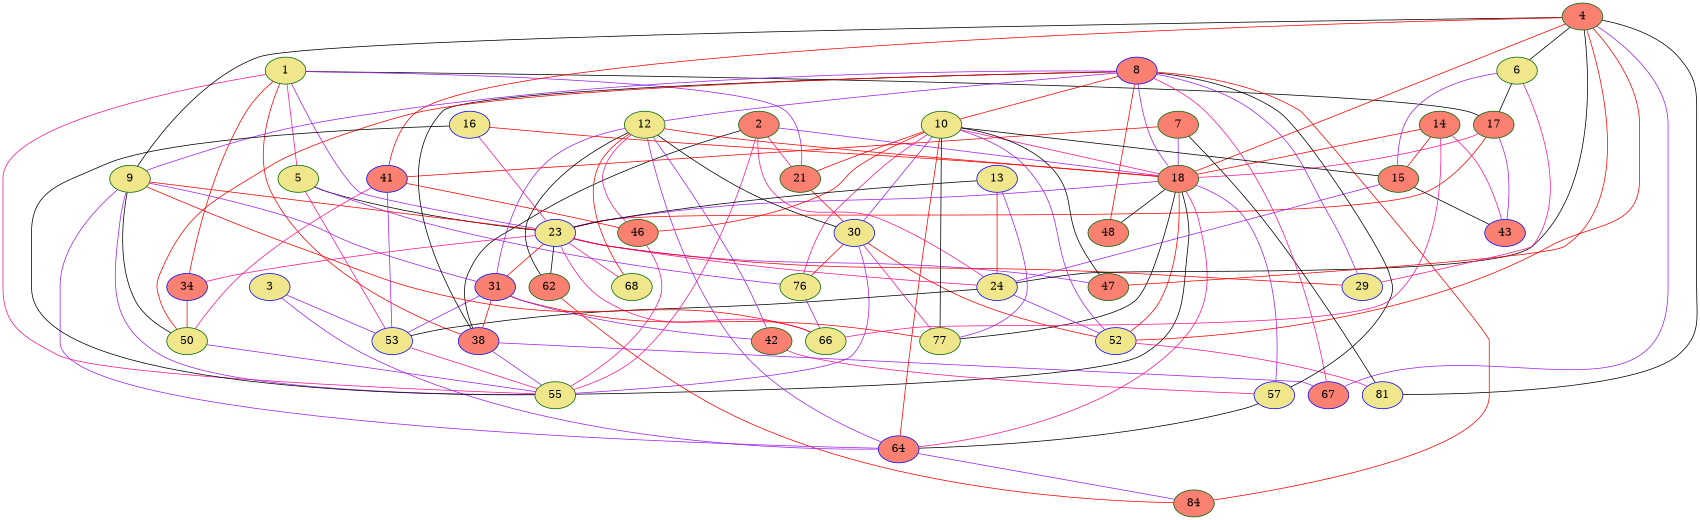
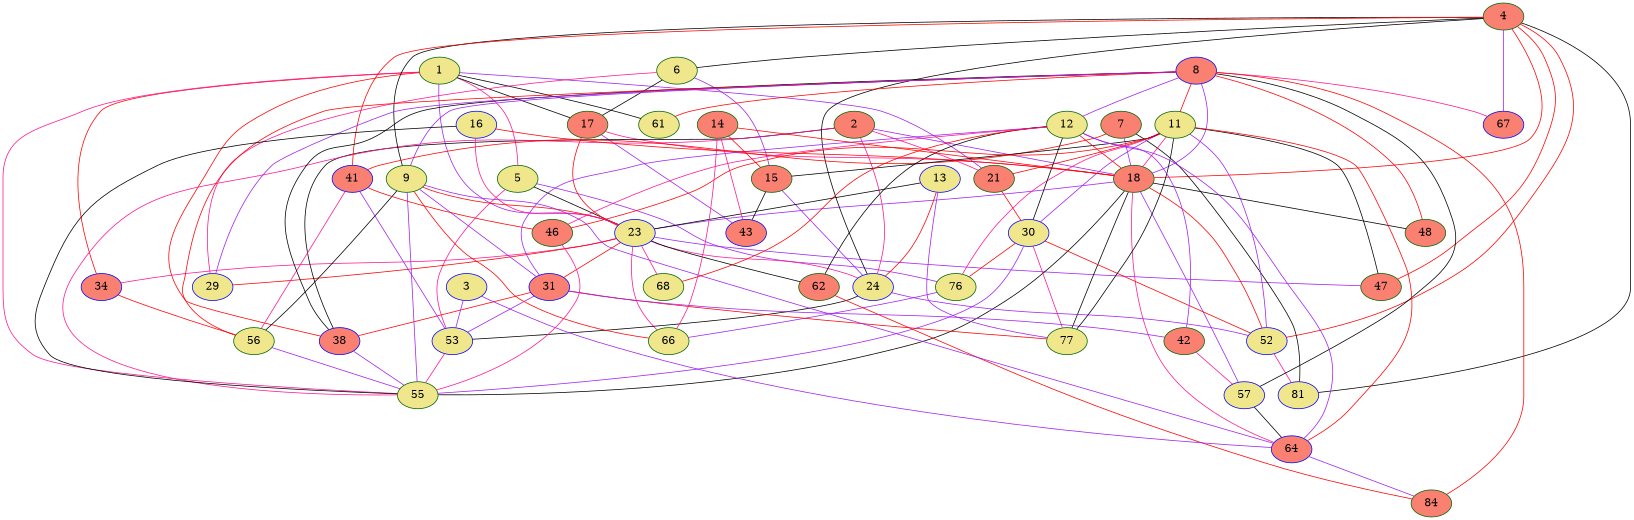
node "61": added
node "10": label "10" -> "11"
node "50": label "50" -> "56"
edge "38" -- "67": removed
